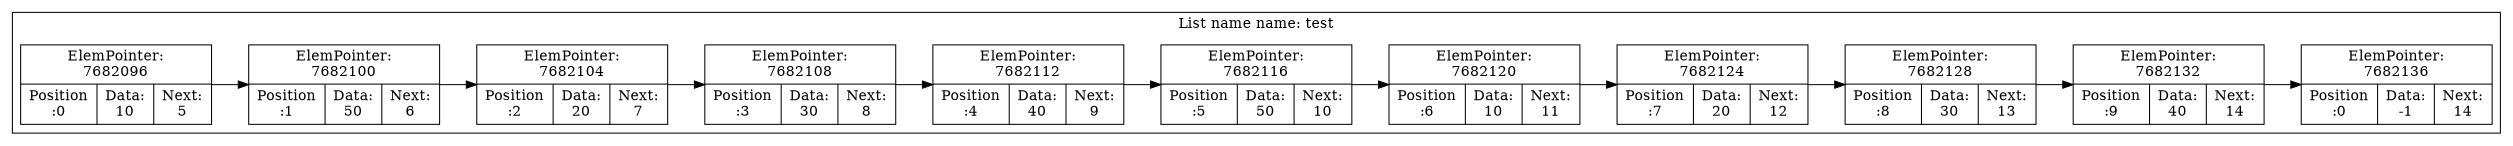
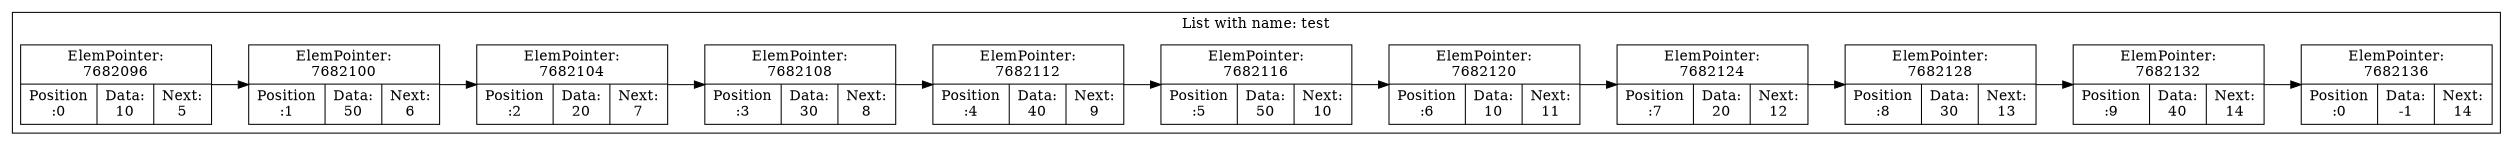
cluster "List name name: test": label "List name name: test" -> "List with name: test"
